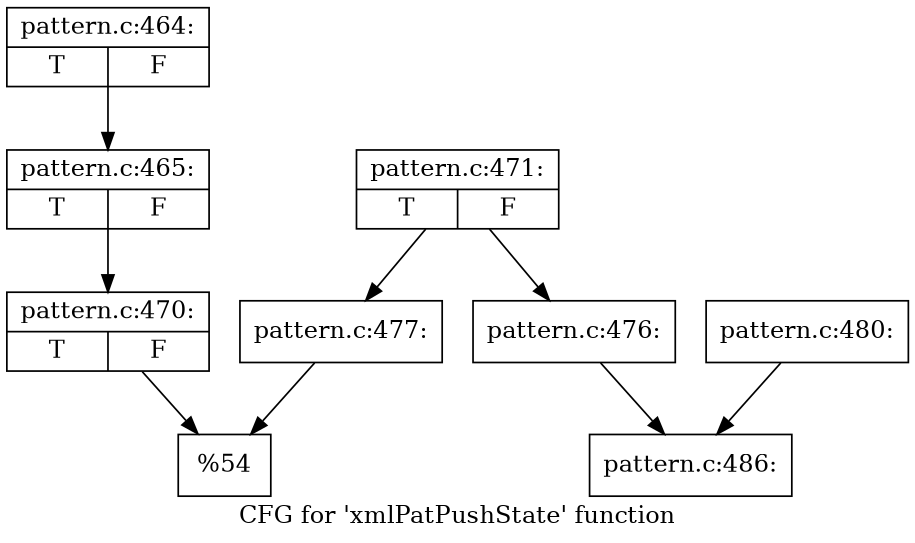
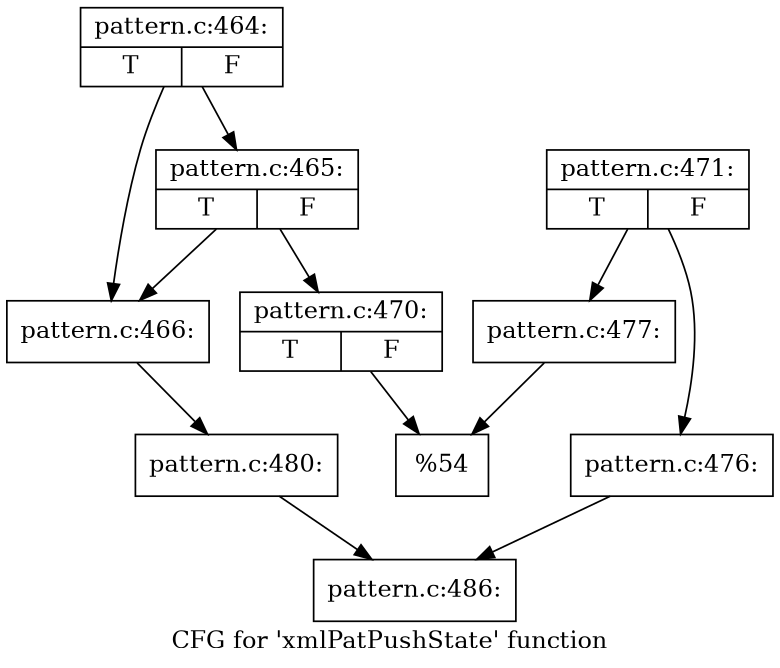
node "pattern.c:466:": added
